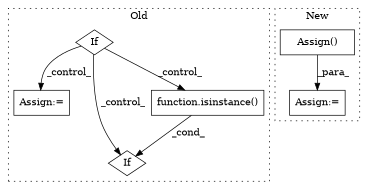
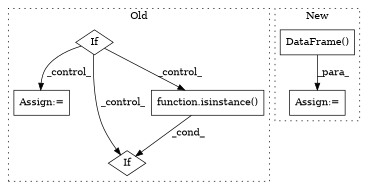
node "Assign()": label "Assign()" -> "DataFrame()"
